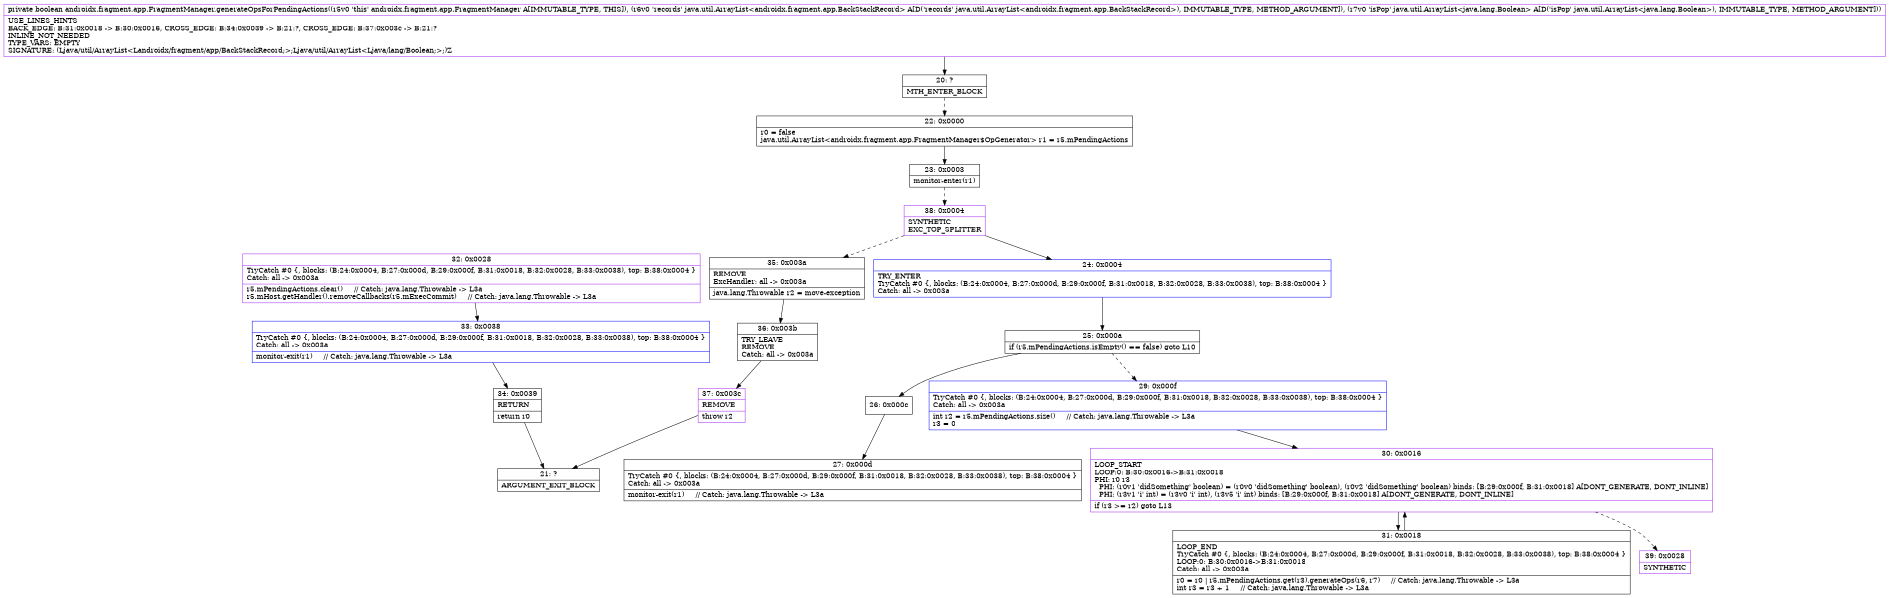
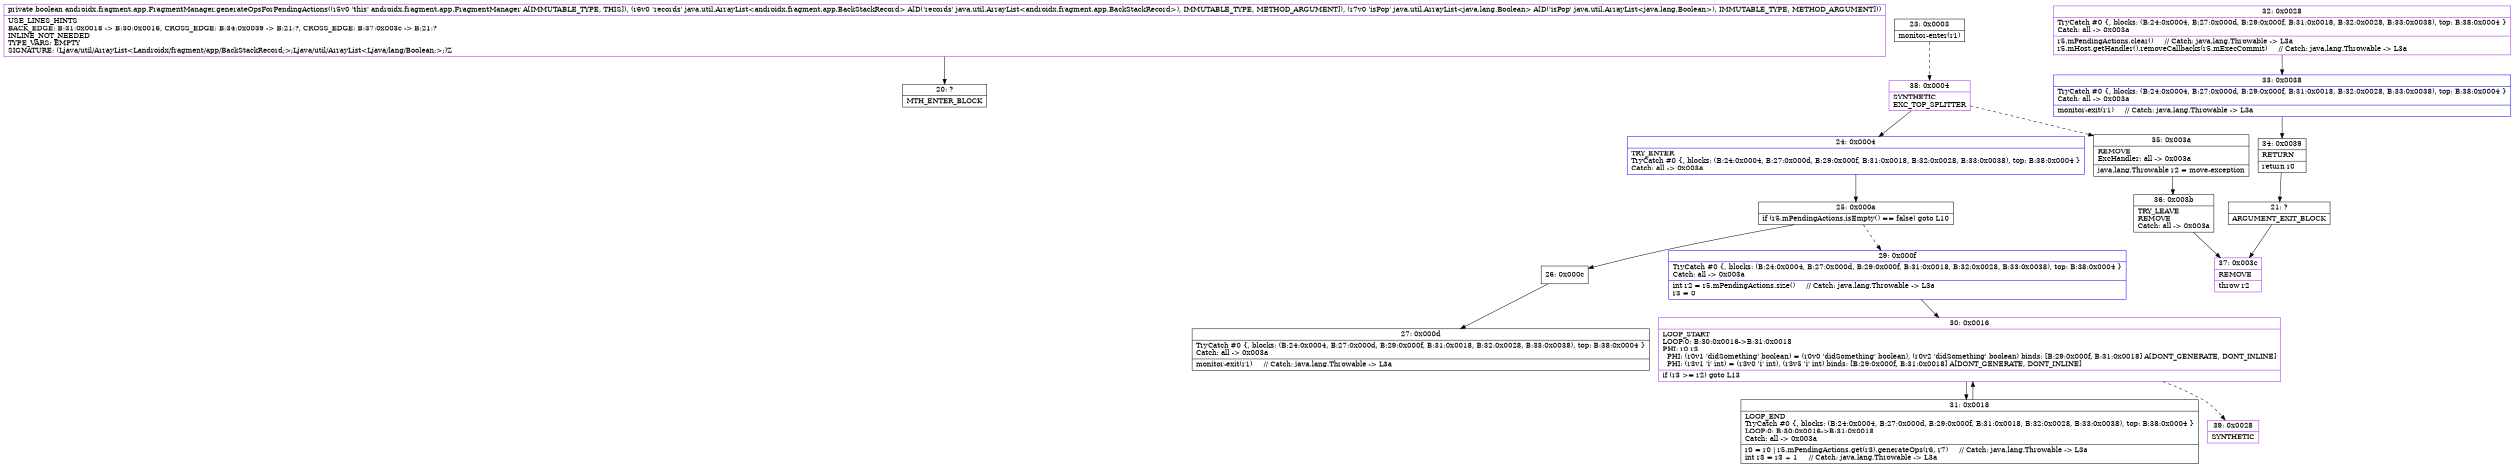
node "22: 0x0000": removed
edge "37: 0x003c" -> "21: ?": reversed
